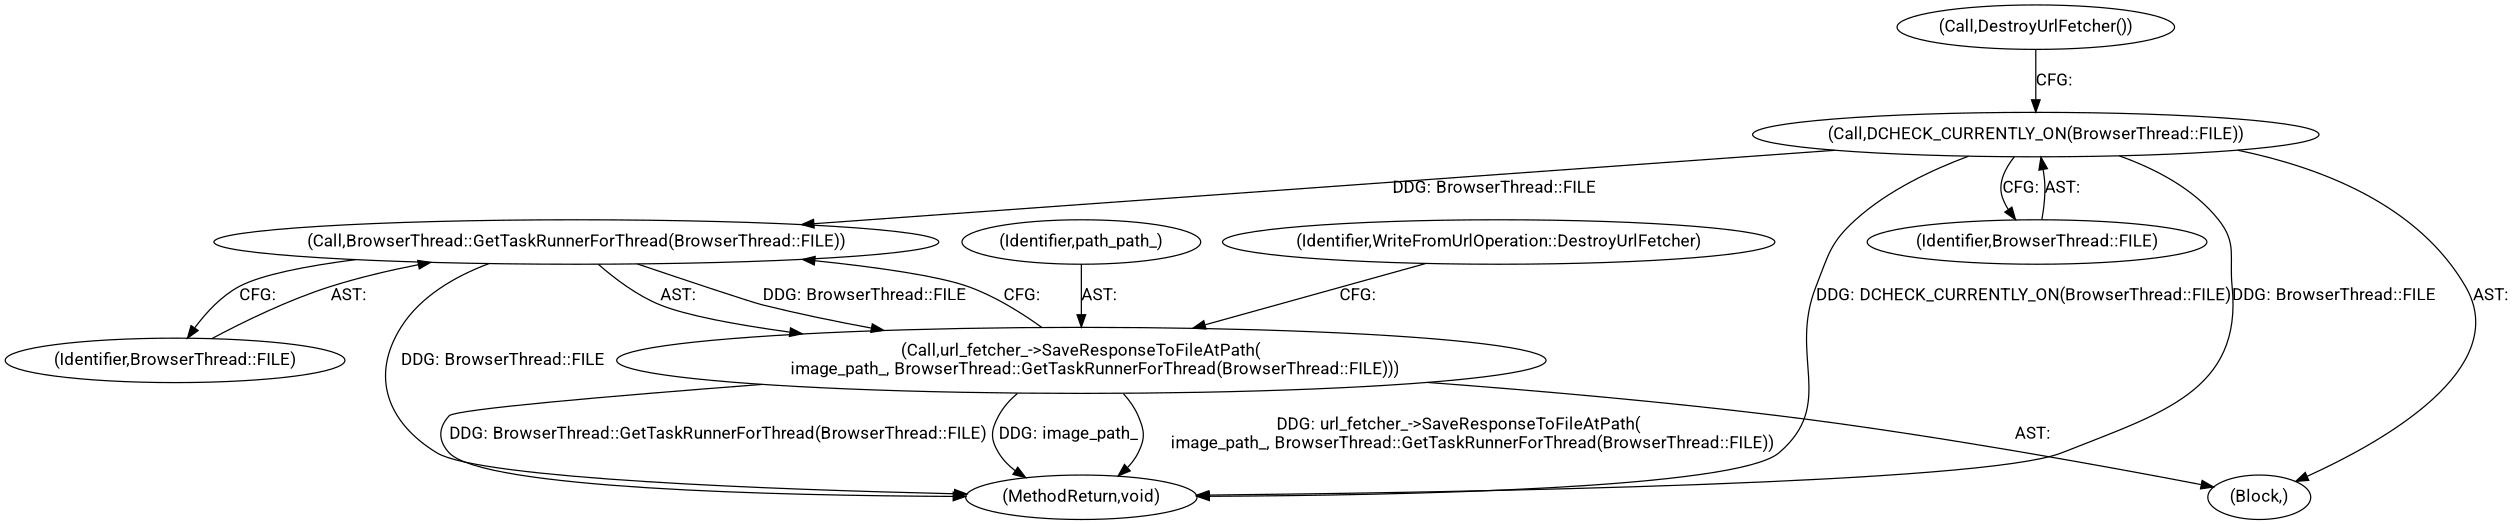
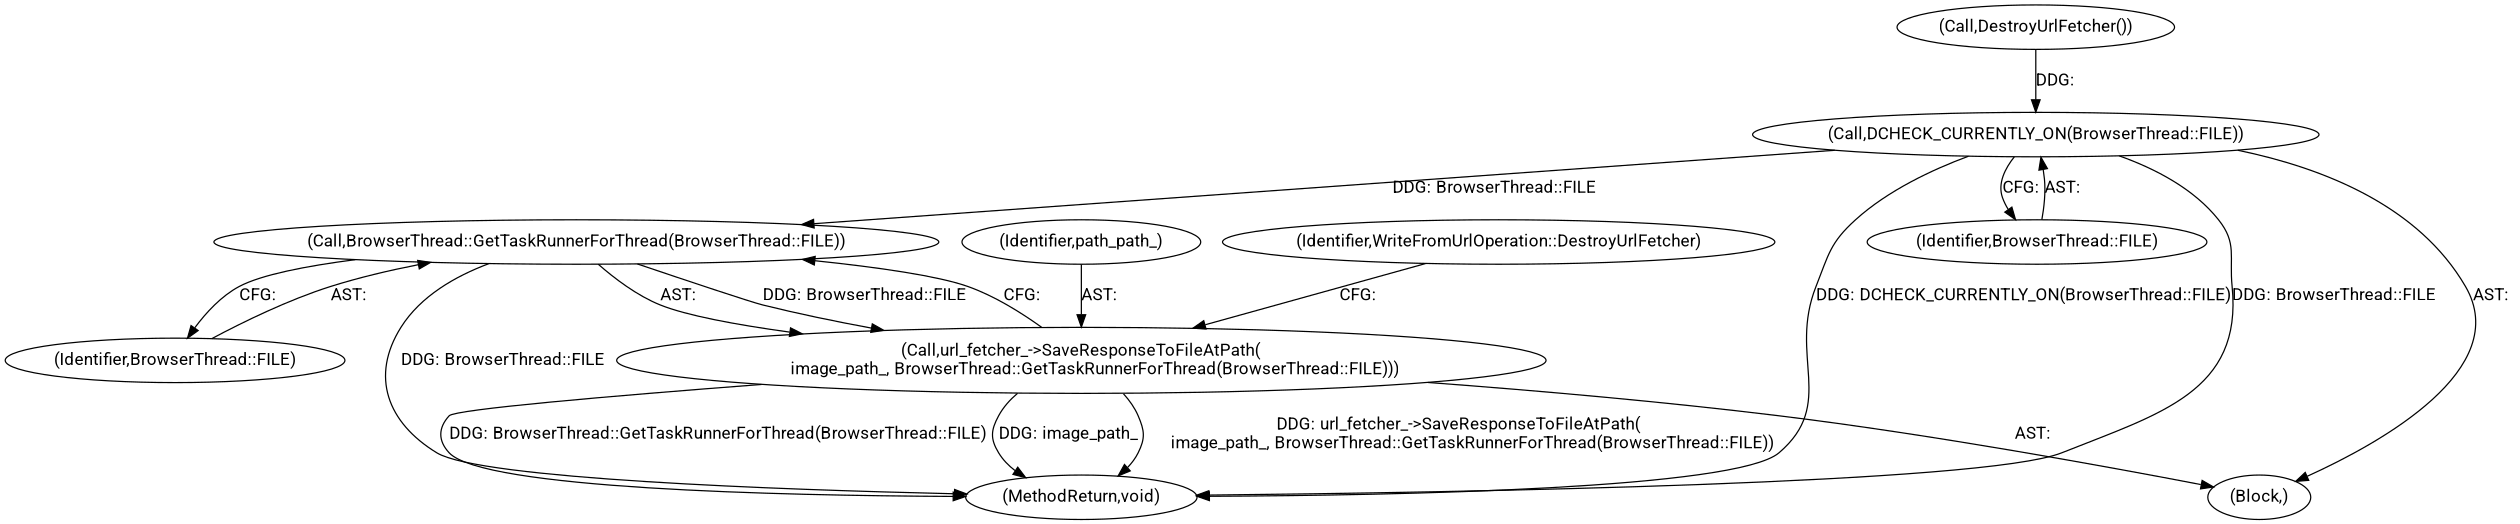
edge "(Call,DestroyUrlFetcher())" -> "(Call,DCHECK_CURRENTLY_ON(BrowserThread::FILE))": label "CFG: " -> "DDG: "
